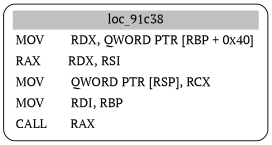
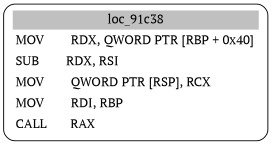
node "loc_91c38": text "RAX        RDX, RSI" -> "SUB        RDX, RSI"
